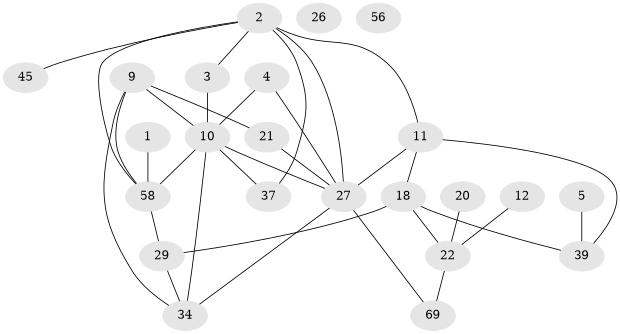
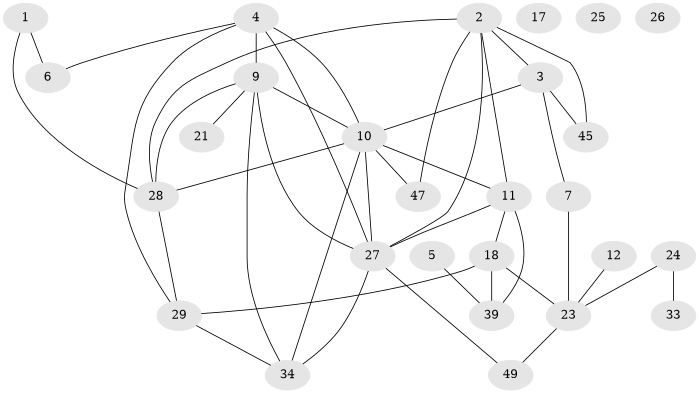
node "56": removed
node "17": added
node "25": added
edge "4" -- "9": added
node "6": added
edge "3" -- "45": added
edge "4" -- "29": added
edge "21" -- "27": now "9" -- "27"
edge "10" -- "11": added
node "58": label "58" -> "28"
node "37": label "37" -> "47"
node "20": label "20" -> "24"
node "7": added
node "22": label "22" -> "23"
node "69": label "69" -> "49"
node "33": added
